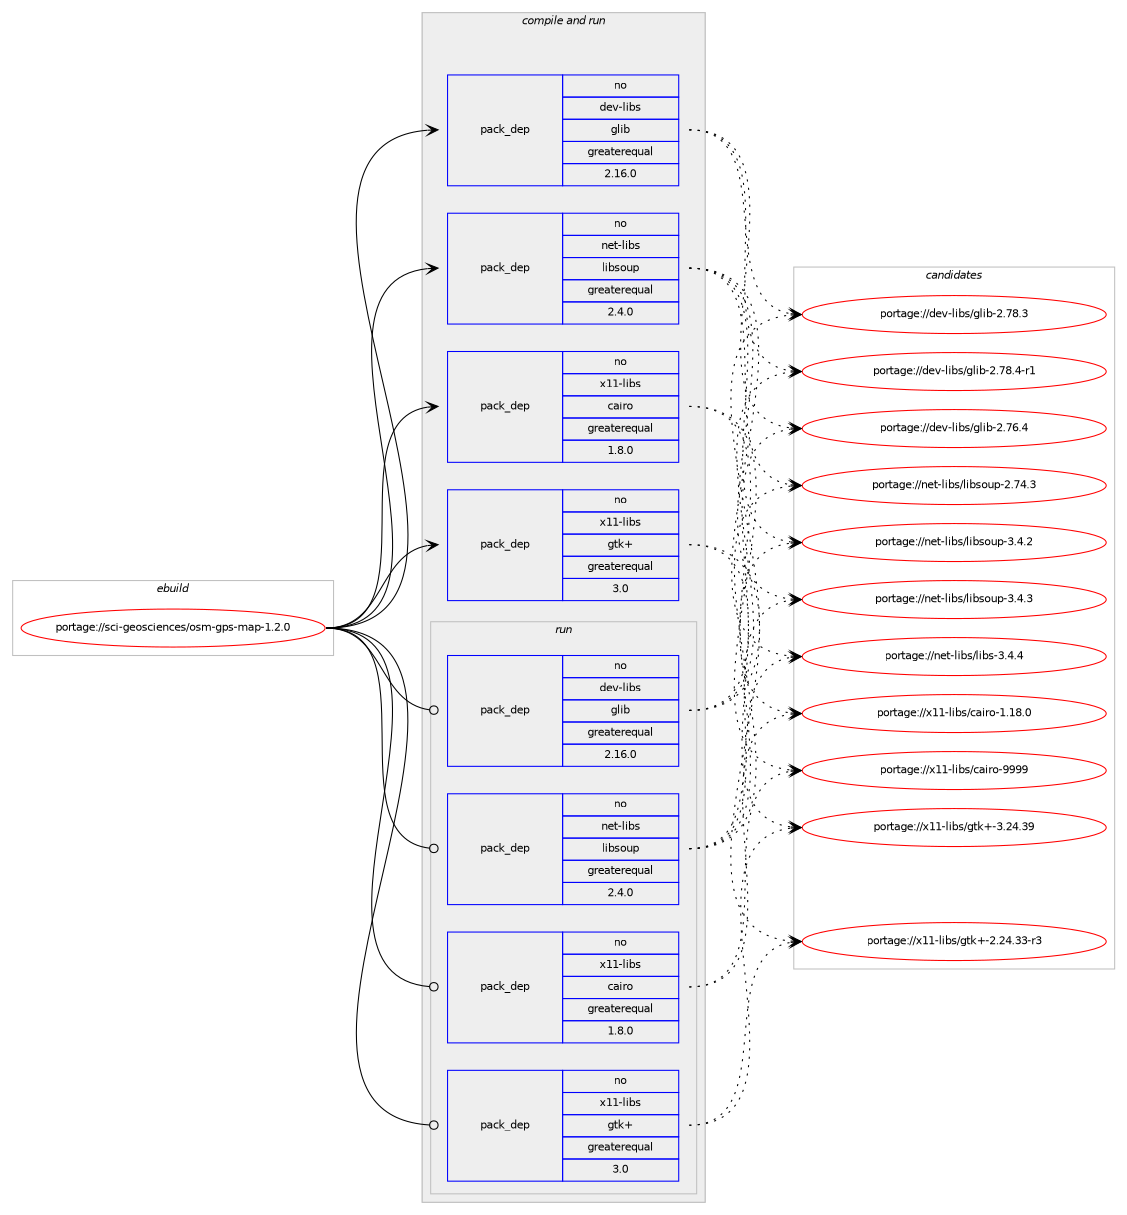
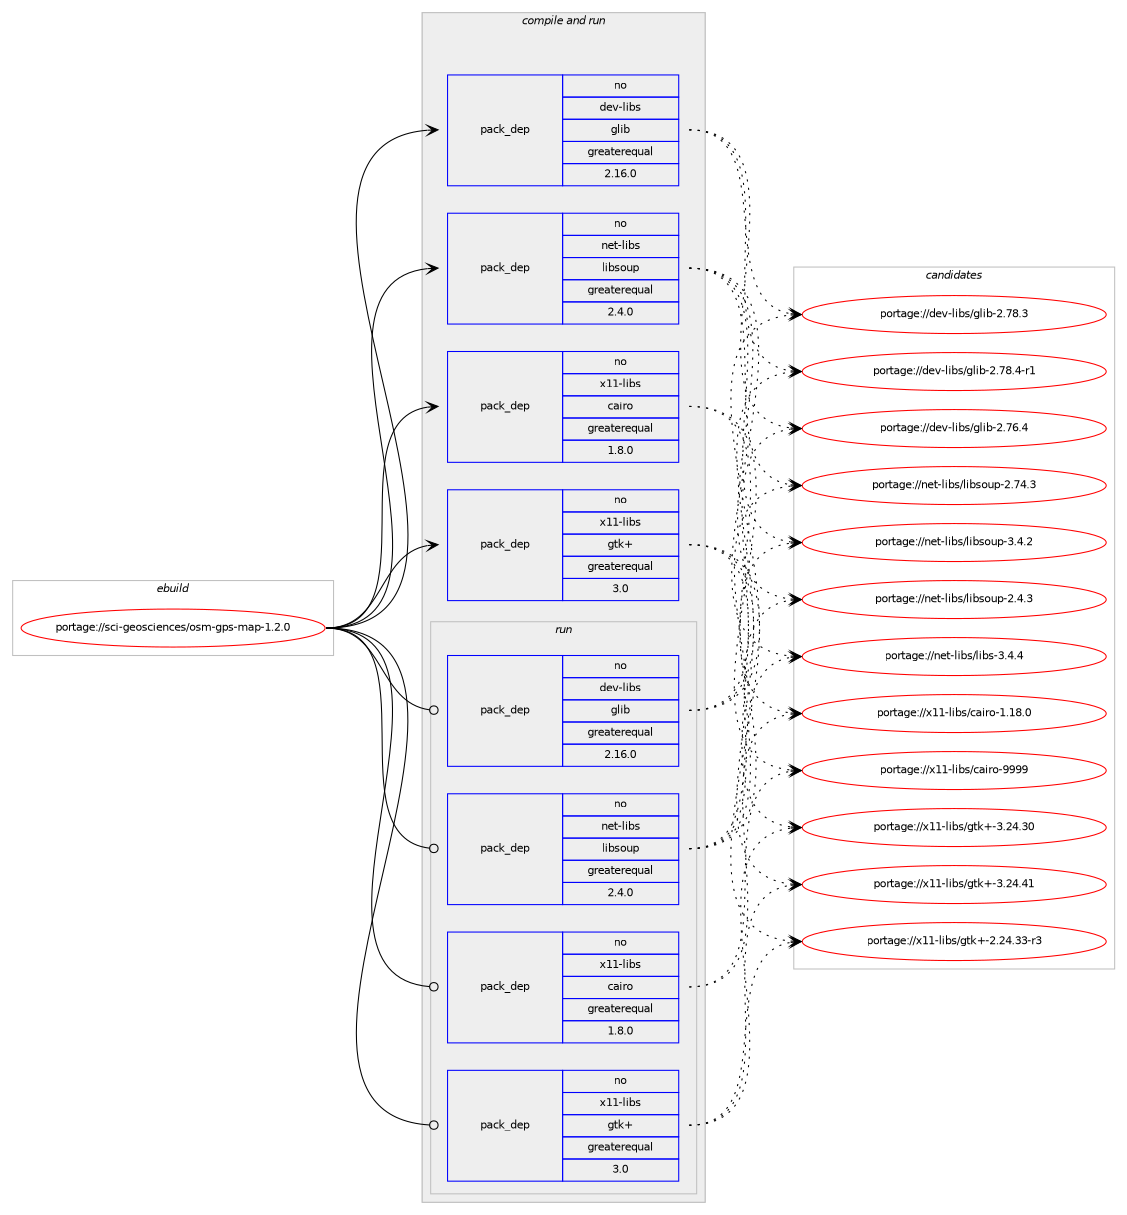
node "portage://net-libs/libsoup-3.4.3": label "portage://net-libs/libsoup-3.4.3" -> "portage://net-libs/libsoup-2.4.3"
node "portage://x11-libs/gtk+-3.24.39": label "portage://x11-libs/gtk+-3.24.39" -> "portage://x11-libs/gtk+-3.24.30"
node "portage://x11-libs/gtk+-3.24.41": added
